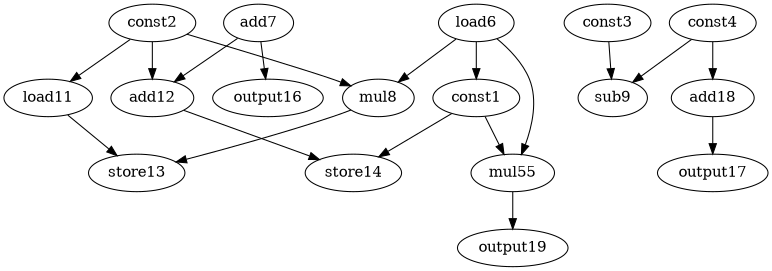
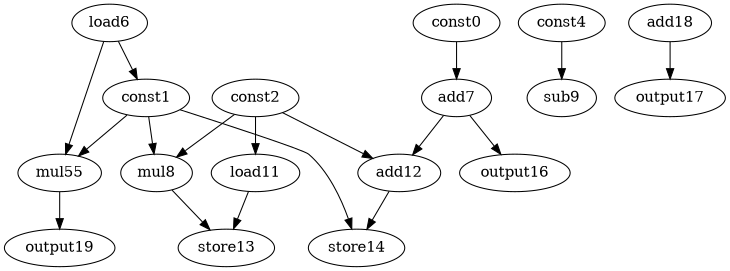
node "const0": added
node "const3": removed
edge "const4" -> "add18": removed
edge "load6" -> "mul8": now "const1" -> "mul8"
